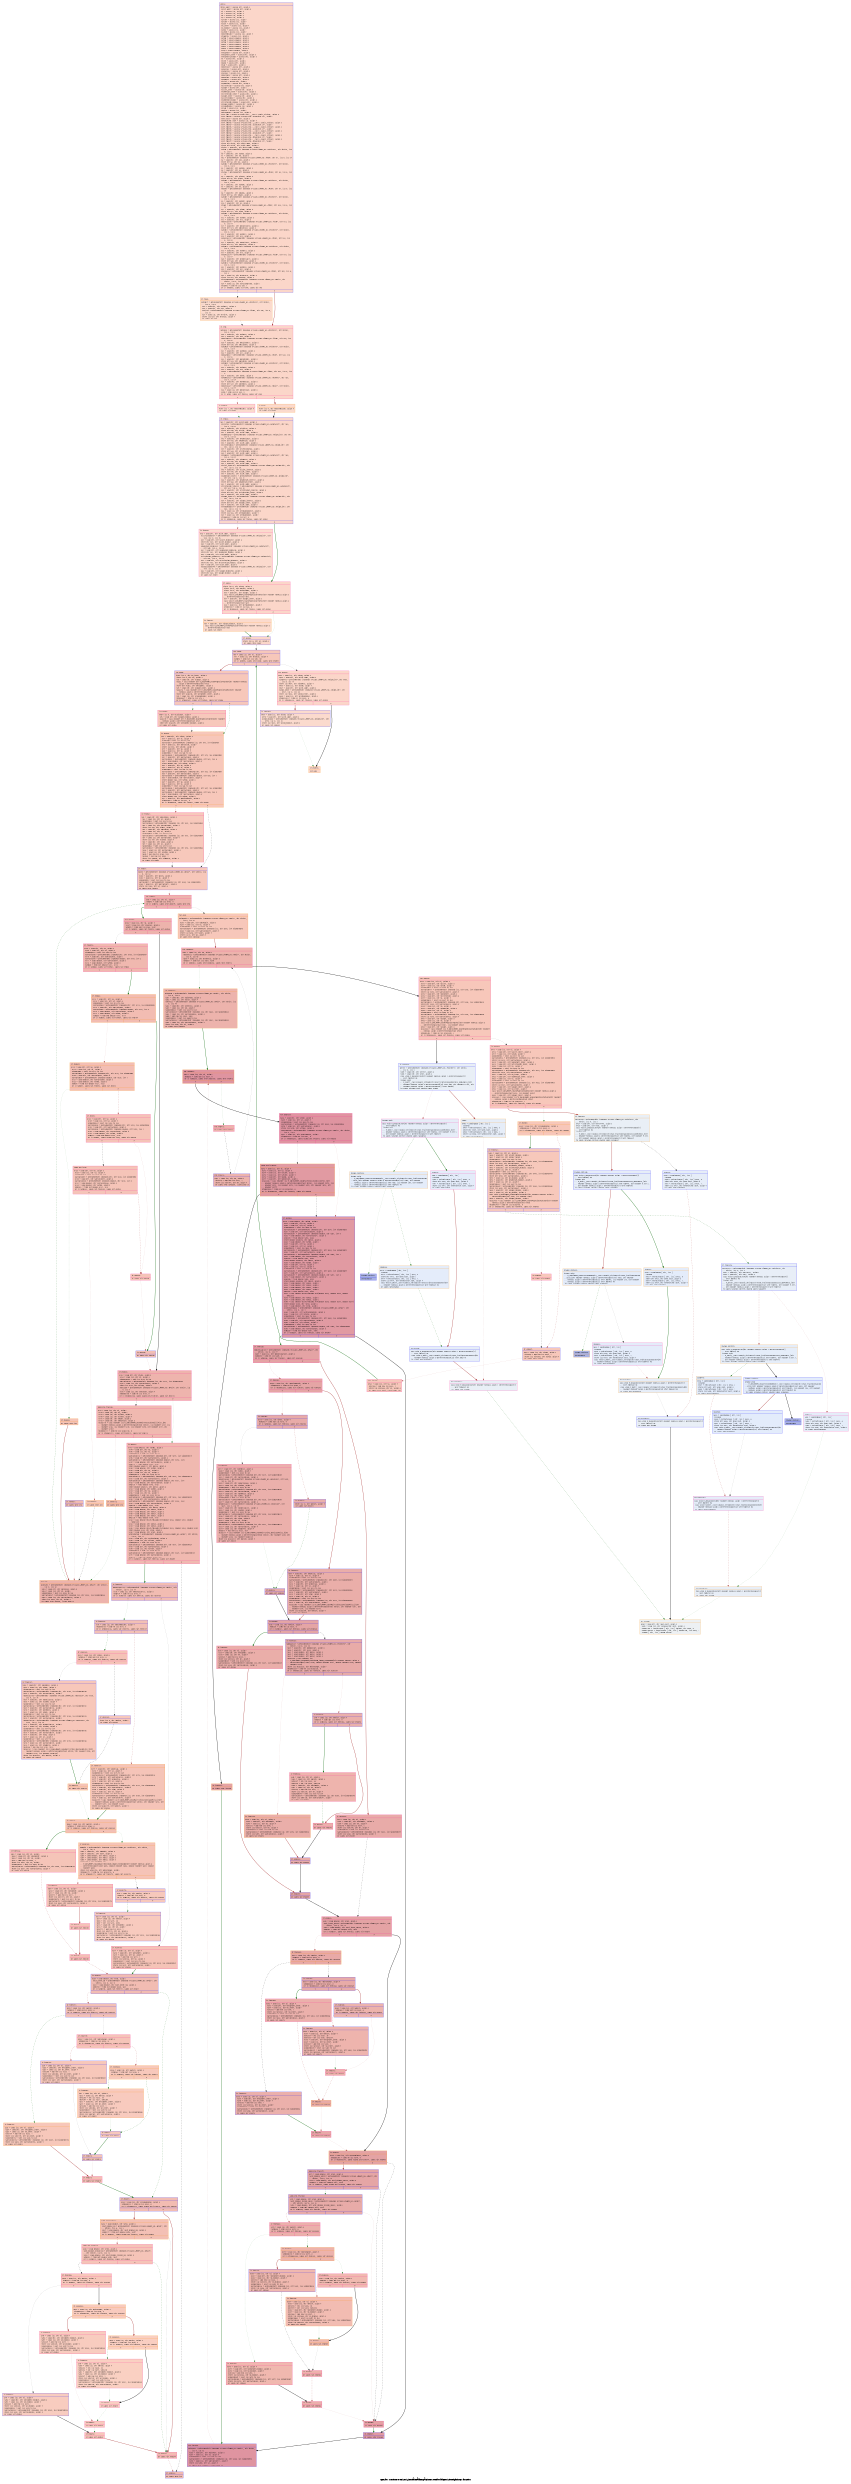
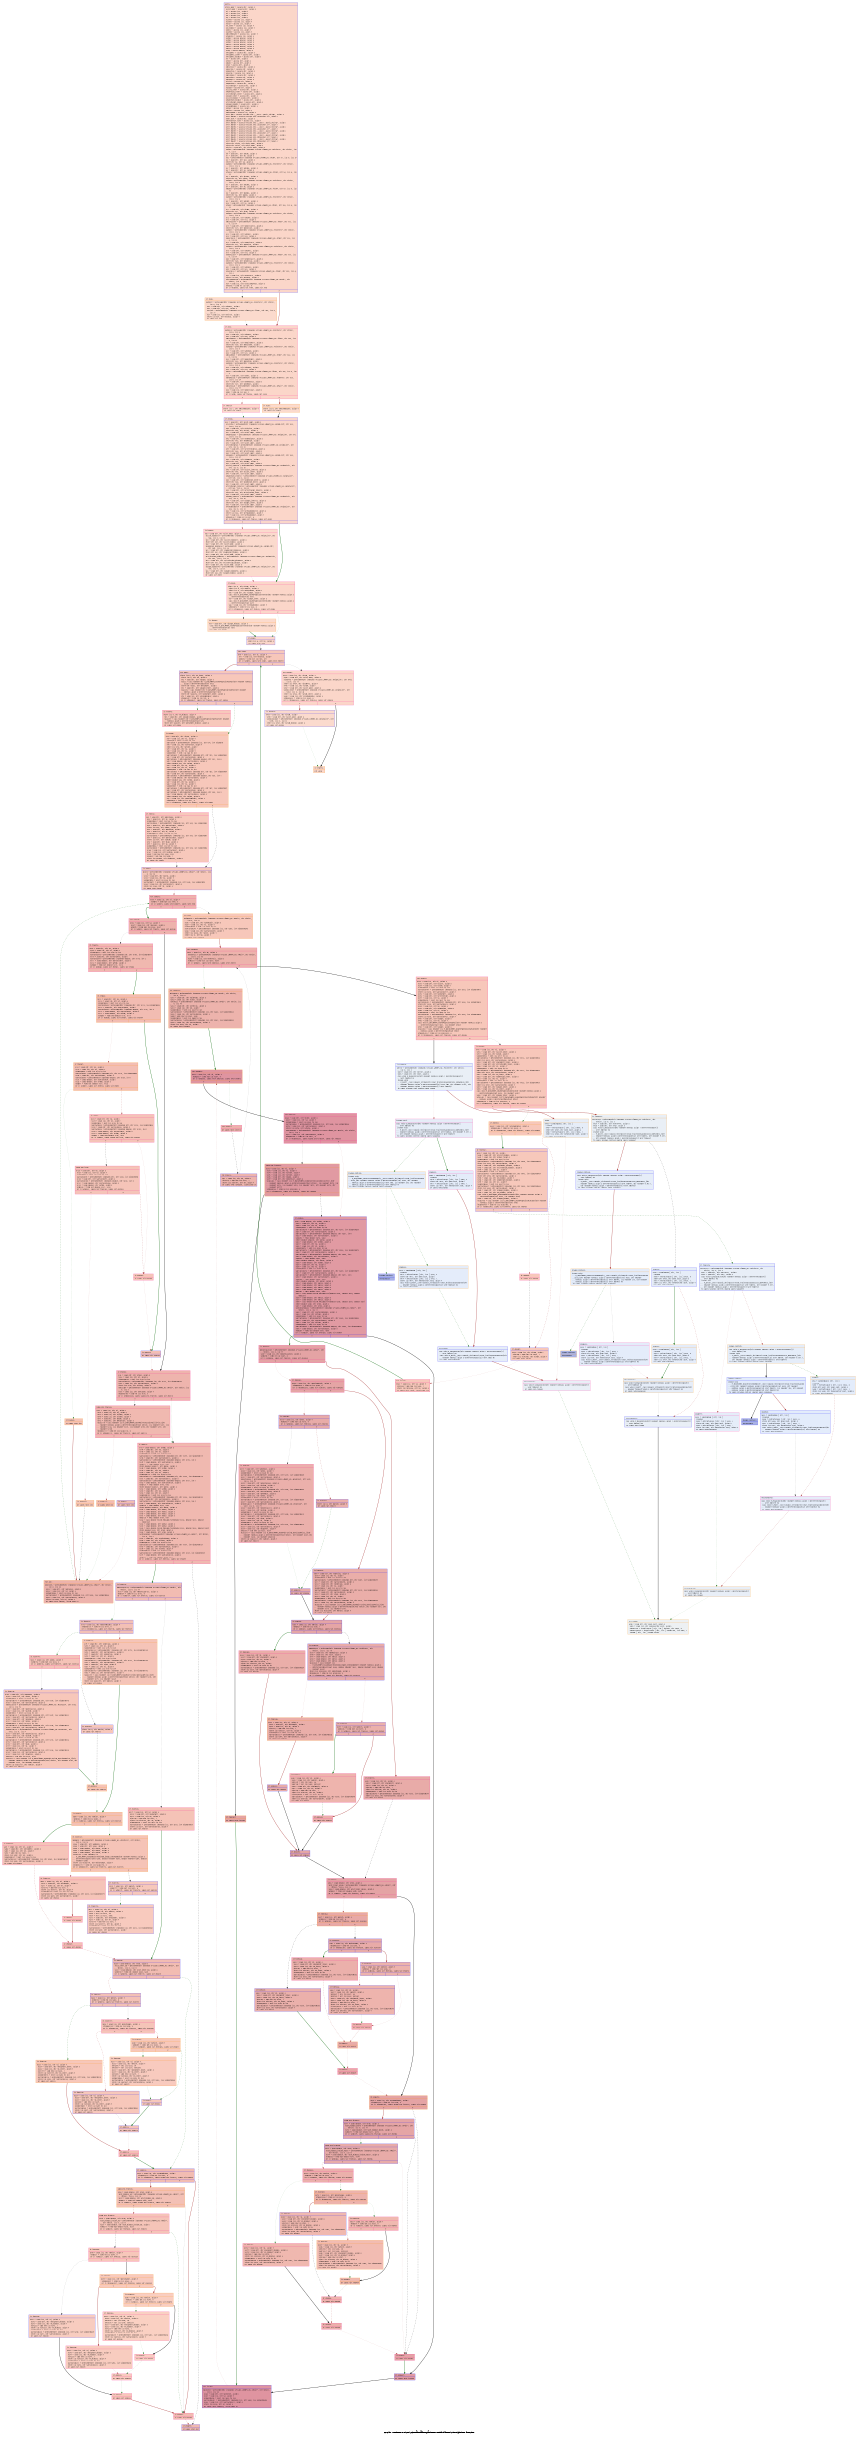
edge "invoke.cont448:" -> "lpad451:": now "lpad447:" -> "lpad451:"
edge "if.end342:" -> "if.end343:": now "if.end342:" -> "if.end344:"
